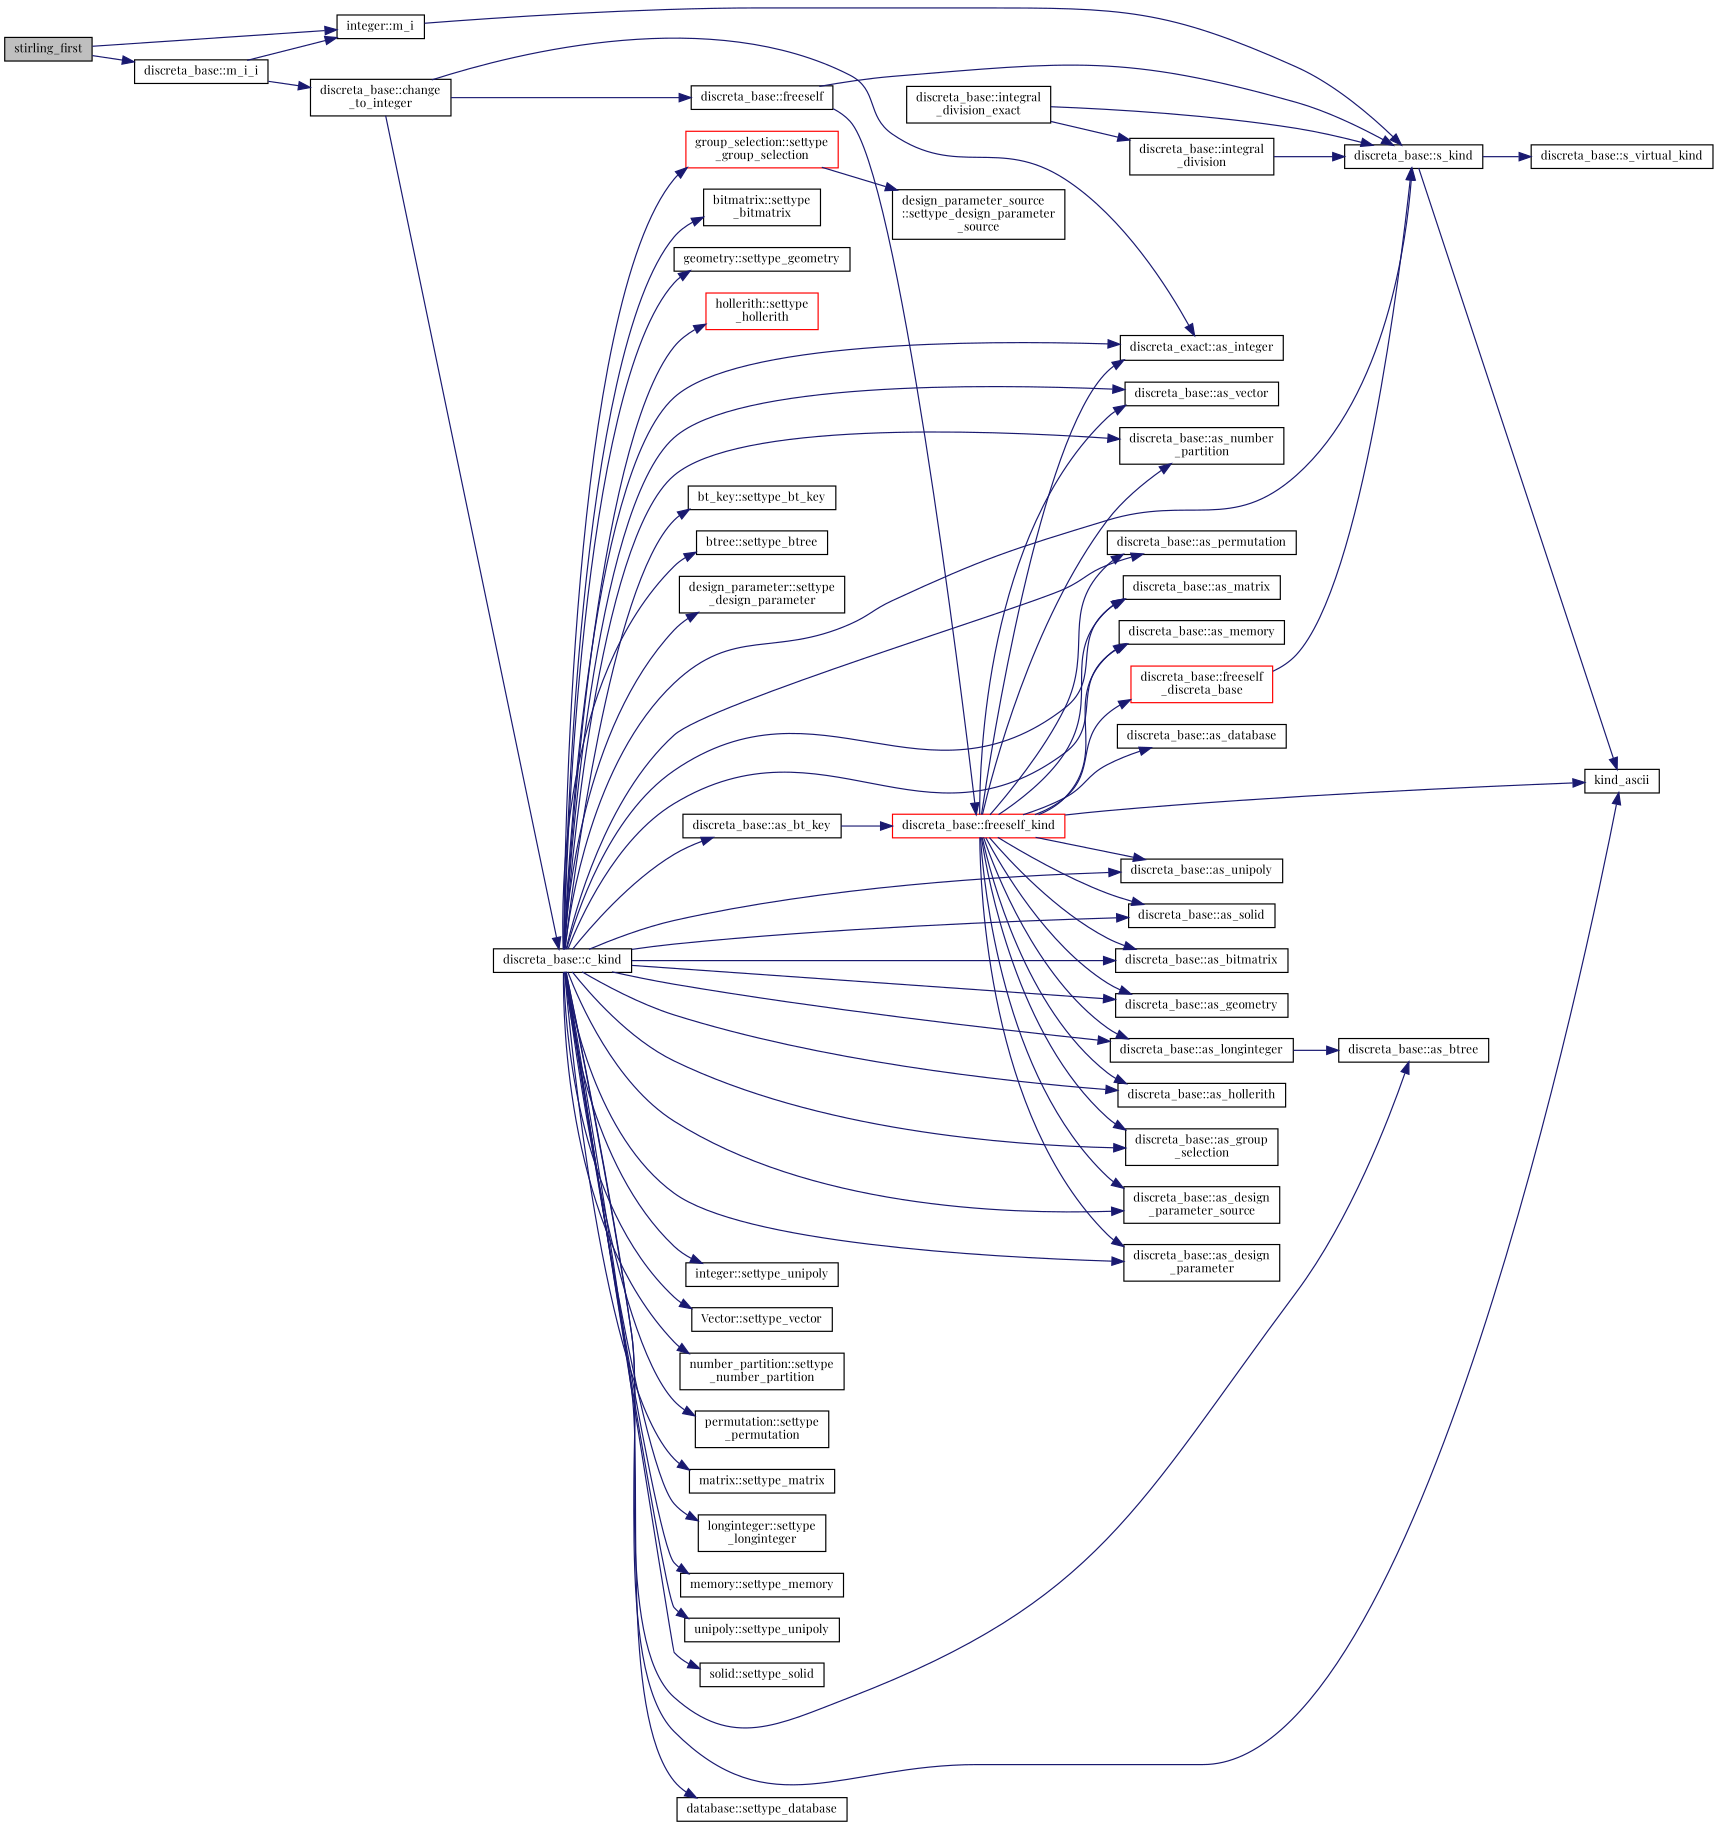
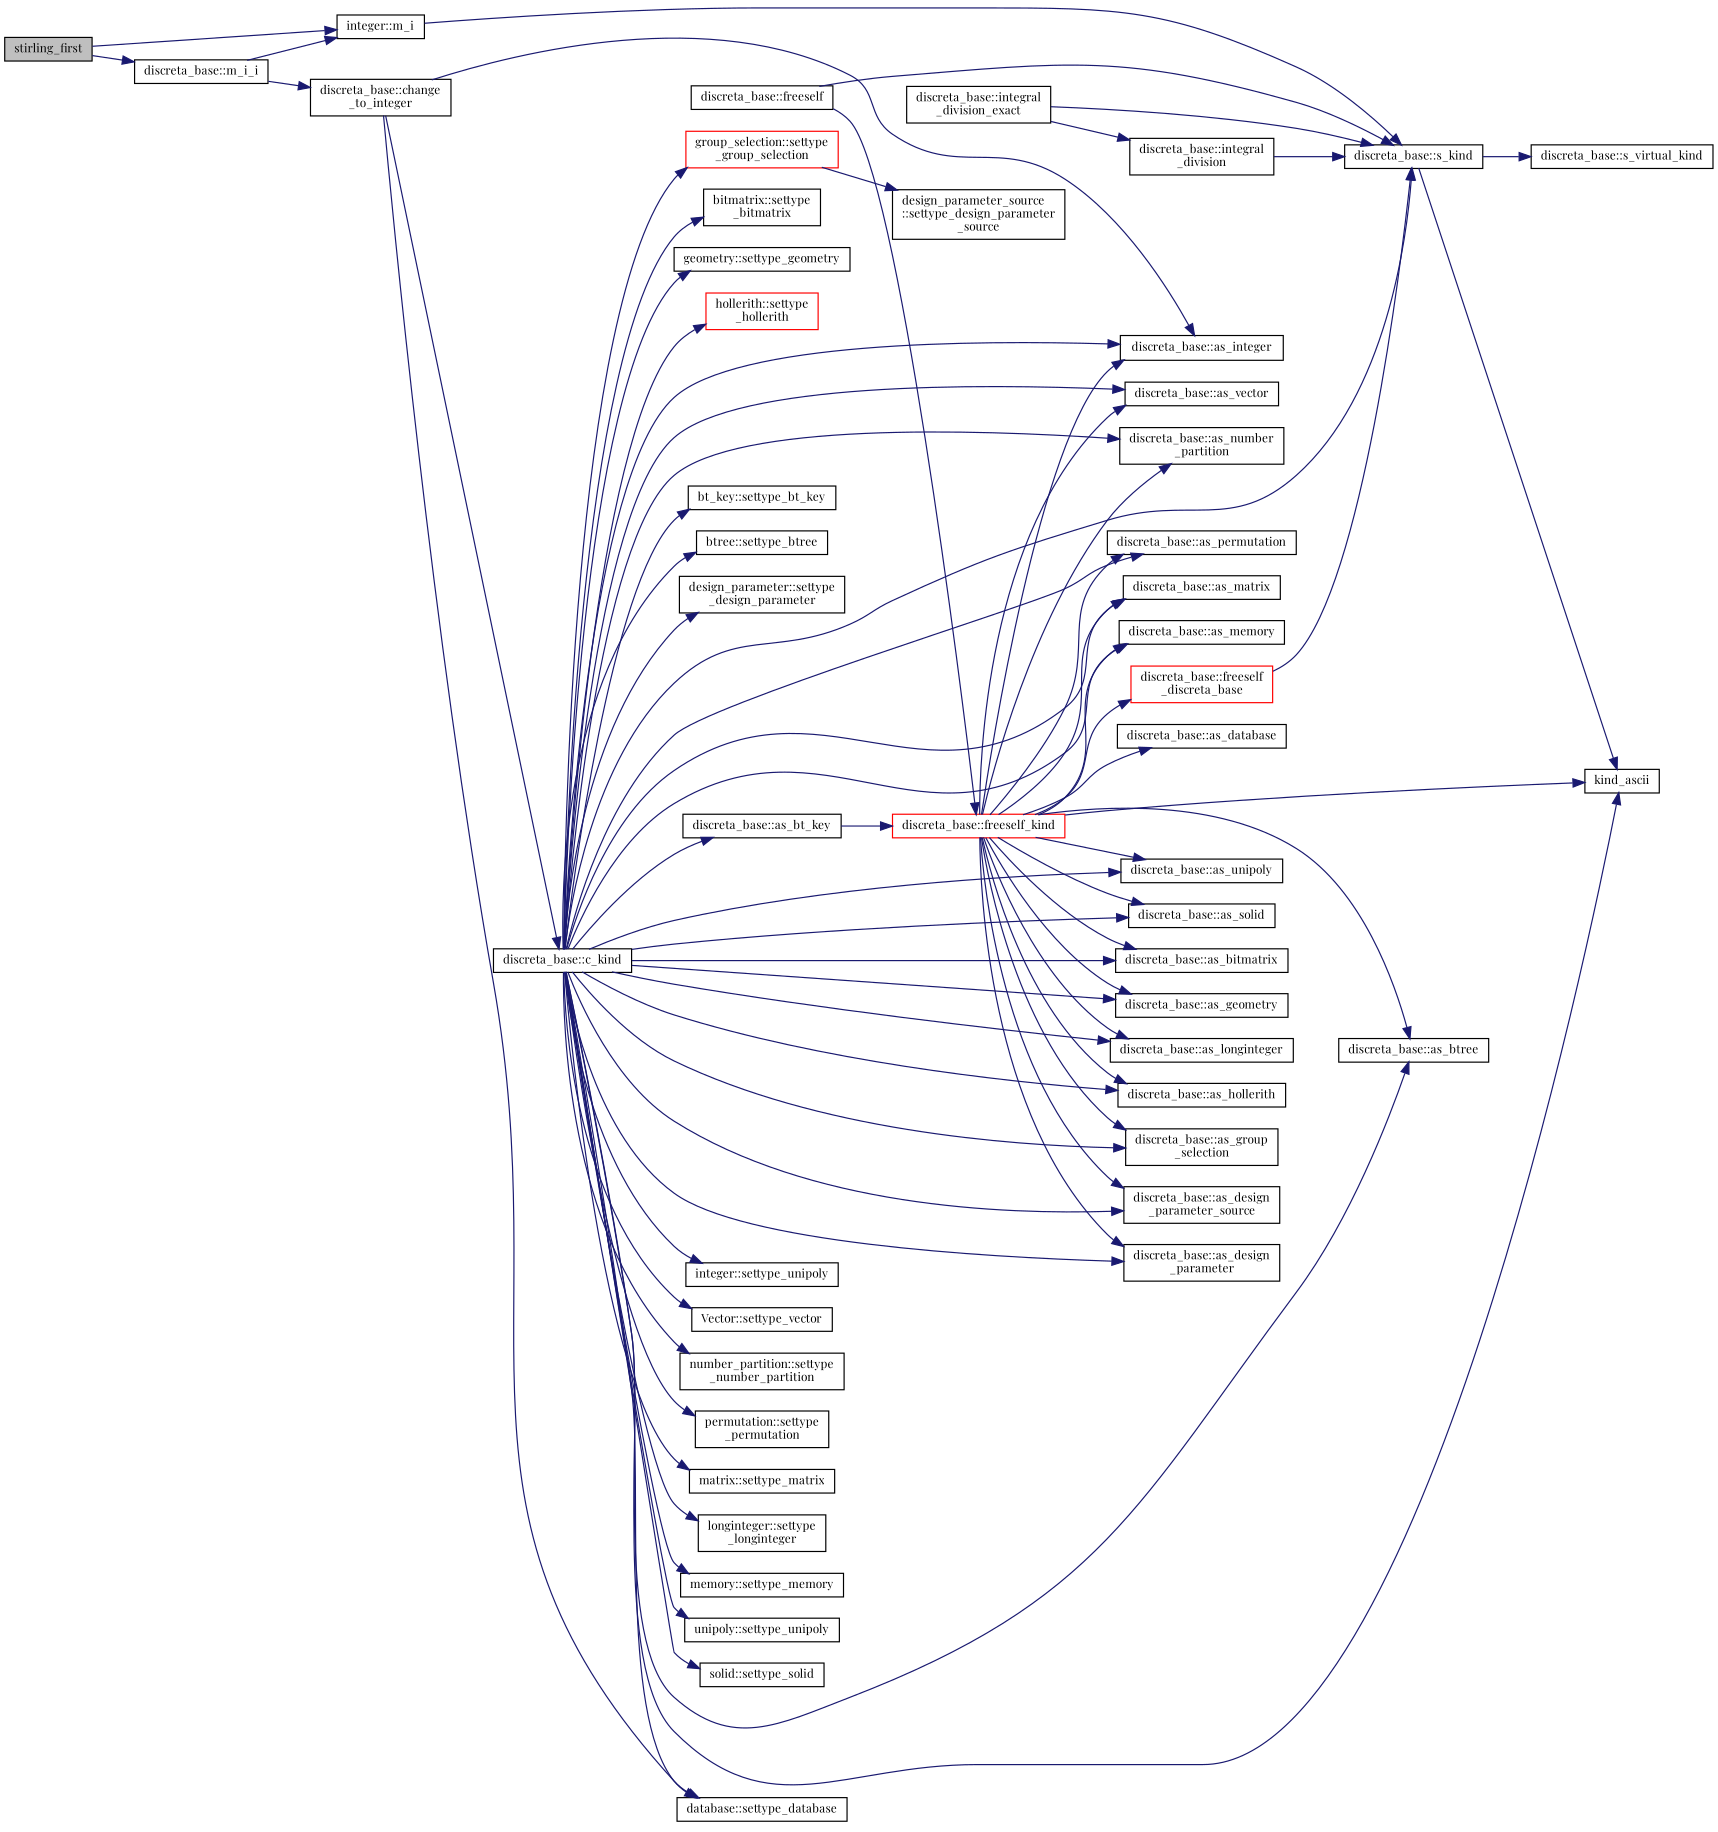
edge "discreta_base::change _to_integer" -> "discreta_base::freeself": now "discreta_base::change _to_integer" -> "database::settype_database"
node "discreta_exact::as_integer": label "discreta_exact::as_integer" -> "discreta_base::as_integer"
edge "discreta_base::as_longinteger" -> "discreta_base::as_btree": now "discreta_base::freeself_kind" -> "discreta_base::as_btree"
